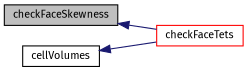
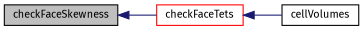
edge "checkFaceTets" -> "cellVolumes": reversed
